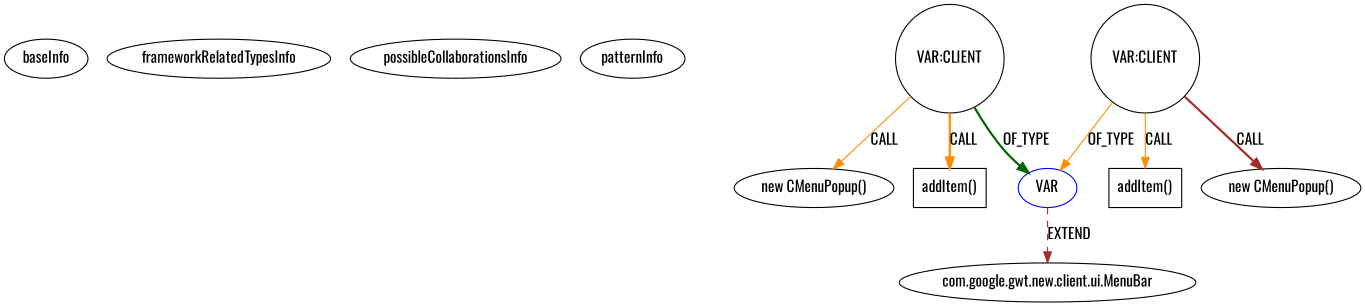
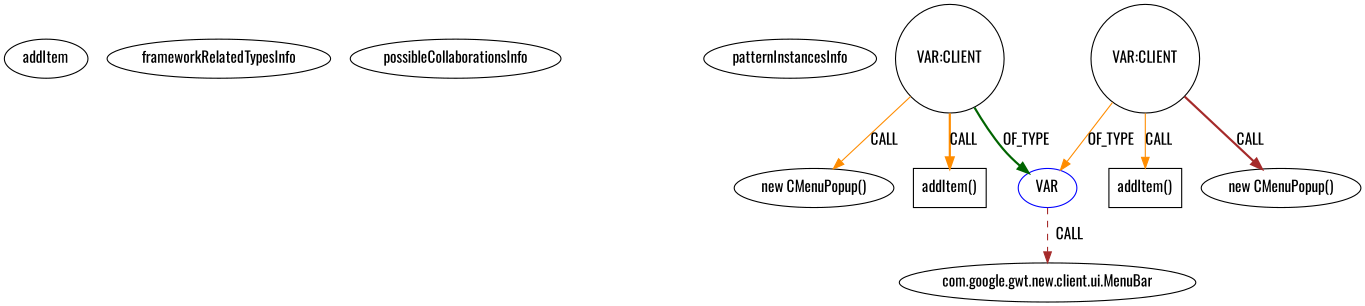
node "baseInfo": label "baseInfo" -> "addItem"
node "patternInfo": removed
node "patternInstancesInfo": added
edge "VAR" -> "com.google.gwt.new.client.ui.MenuBar": label "EXTEND" -> "CALL"
